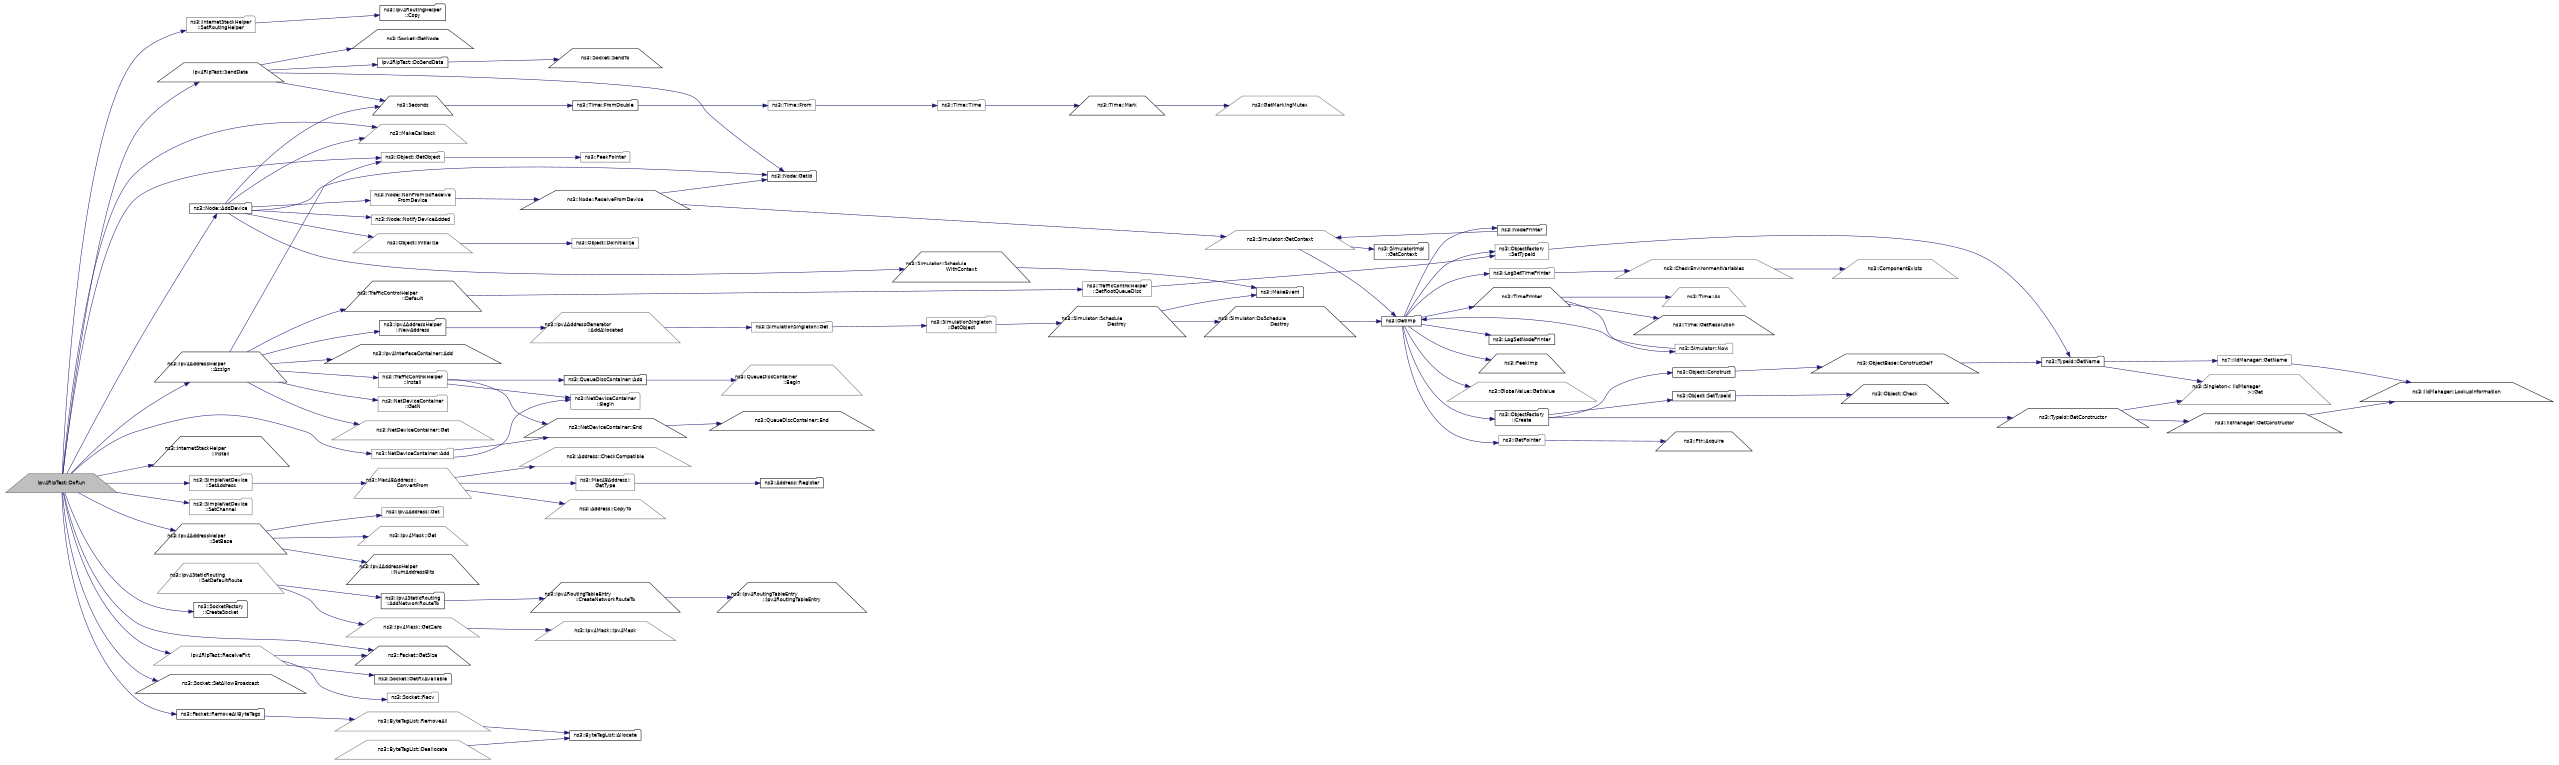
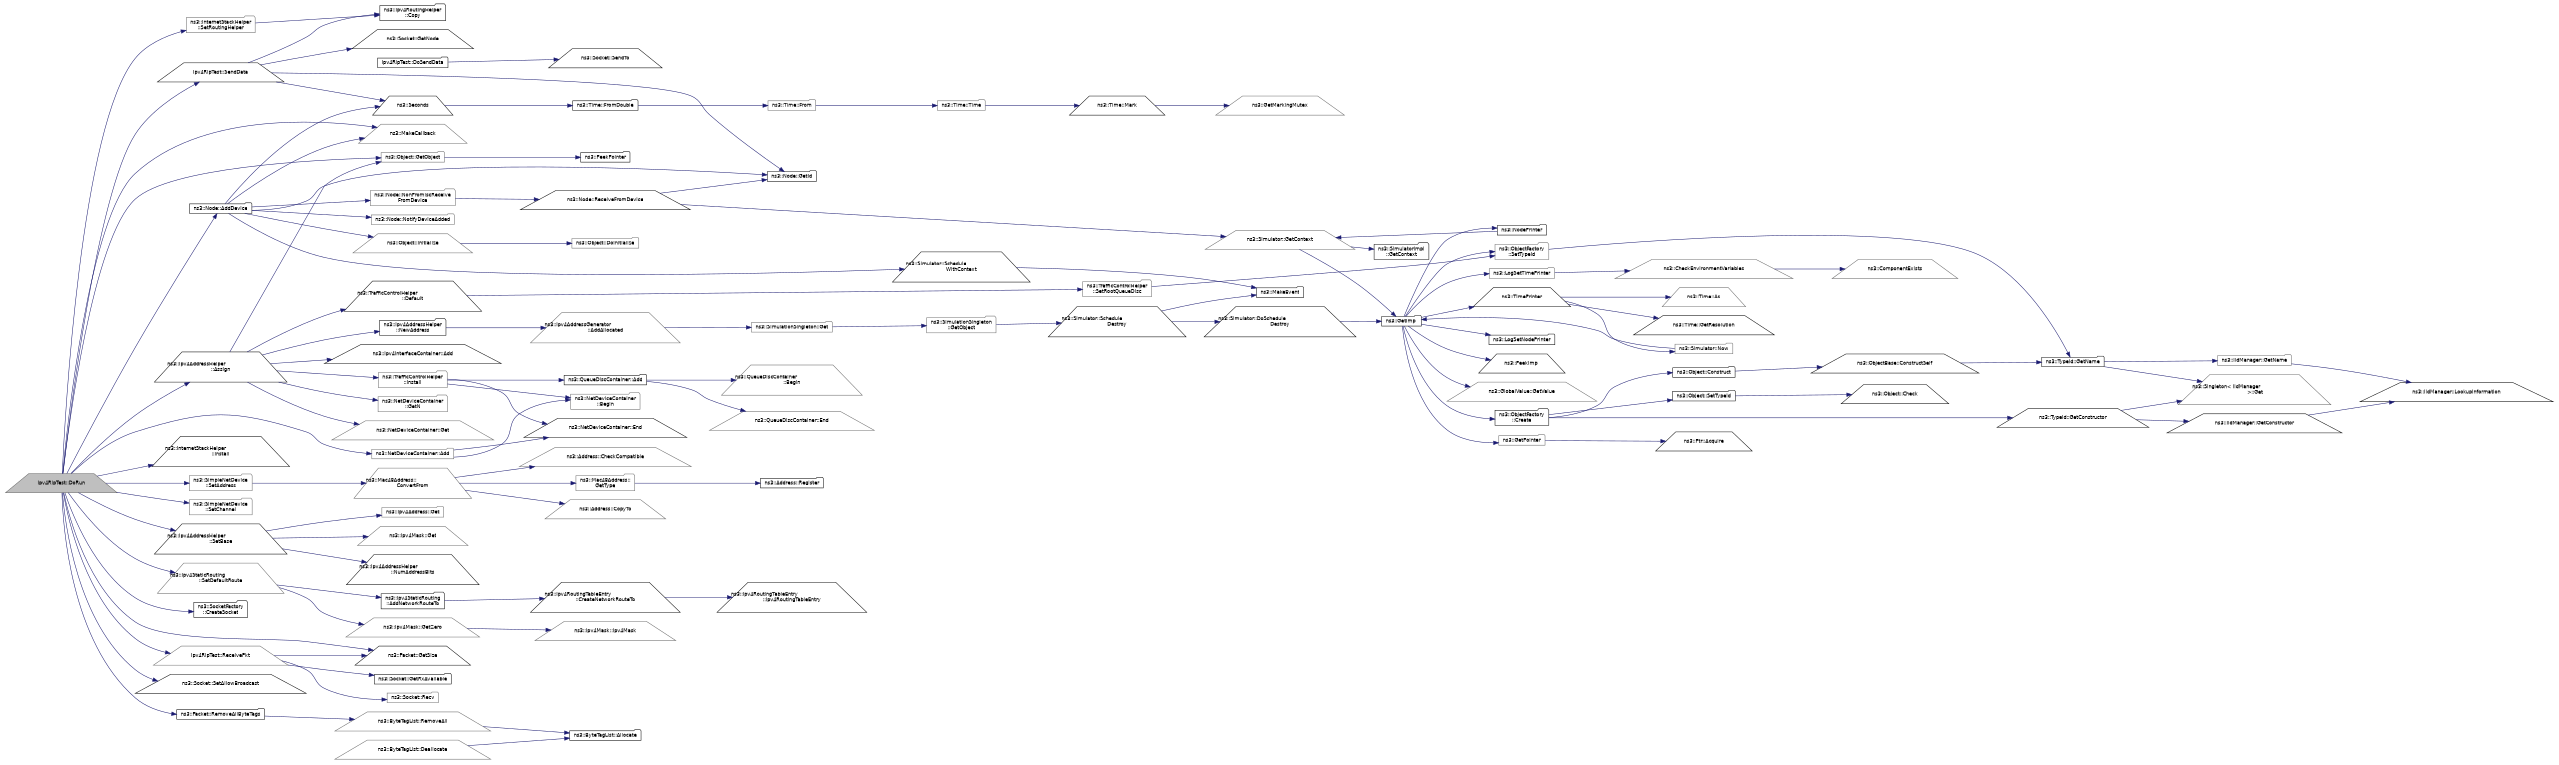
edge "Ipv4RipTest::SendData" -> "Ipv4RipTest::DoSendData": now "Ipv4RipTest::SendData" -> "ns3::Ipv4RoutingHelper ::Copy"
node "ns3::PeekPointer": color gray40 -> black
node "ns7::IidManager::GetName": label "ns7::IidManager::GetName" -> "ns3::IidManager::GetName"
node "ns3::QueueDiscContainer::End": color black -> gray40
edge "ns3::NetDeviceContainer::End" -> "ns3::QueueDiscContainer::End": now "ns3::QueueDiscContainer::Add" -> "ns3::QueueDiscContainer::End"
edge "Ipv4RipTest::DoRun" -> "ns3::Ipv4StaticRouting ::SetDefaultRoute": added
